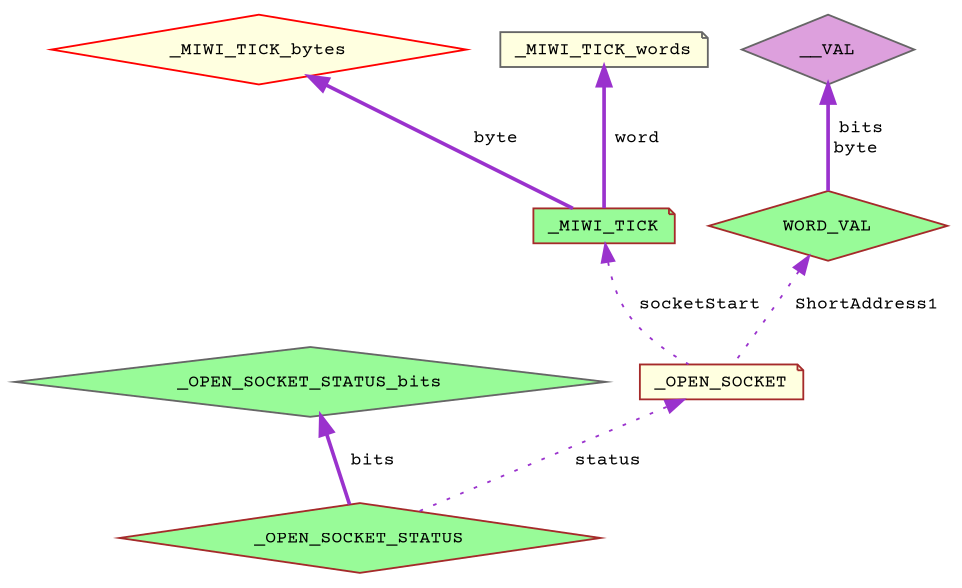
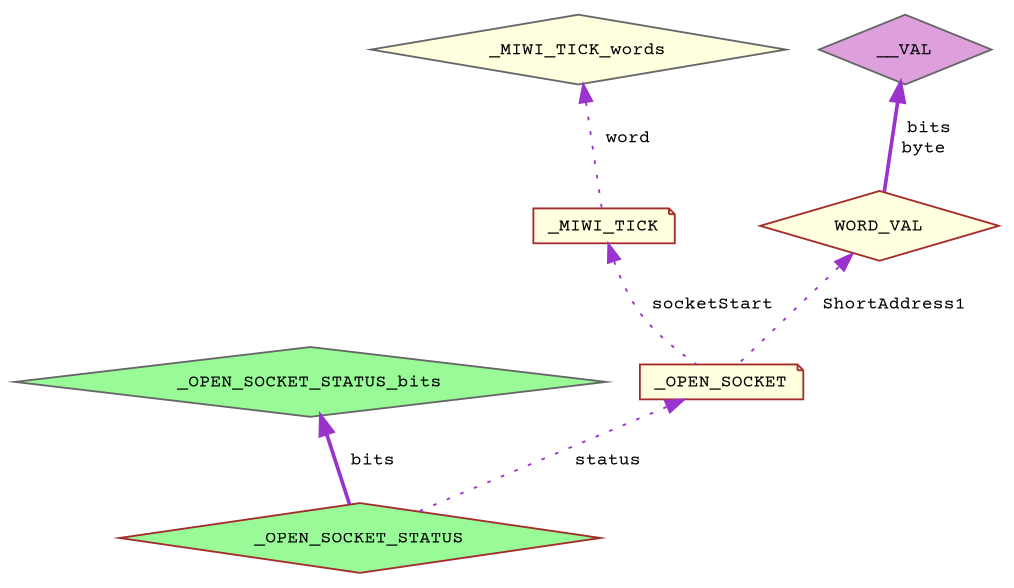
node "_MIWI_TICK_bytes": removed
node "_MIWI_TICK_words": shape note -> diamond
edge "_MIWI_TICK" -> "_MIWI_TICK_words": style bold -> dotted
node "_MIWI_TICK": fillcolor palegreen -> lightyellow
node "WORD_VAL": fillcolor palegreen -> lightyellow
